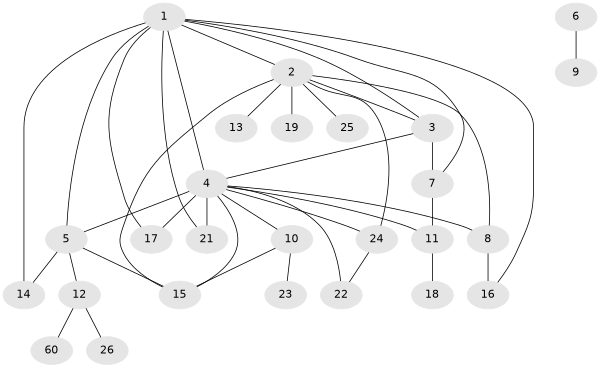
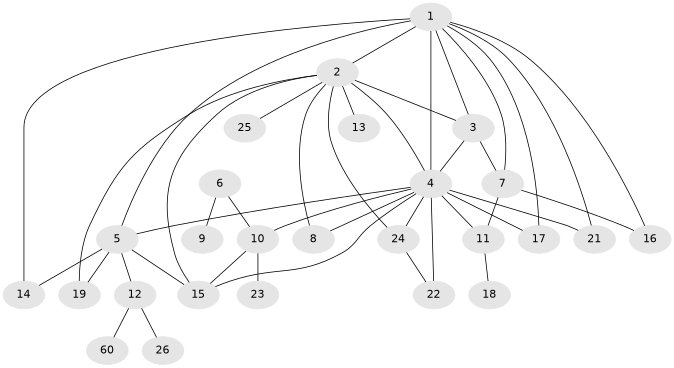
edge "2" -- "4": added
edge "6" -- "10": added
edge "5" -- "19": added
edge "8" -- "16": now "7" -- "16"
